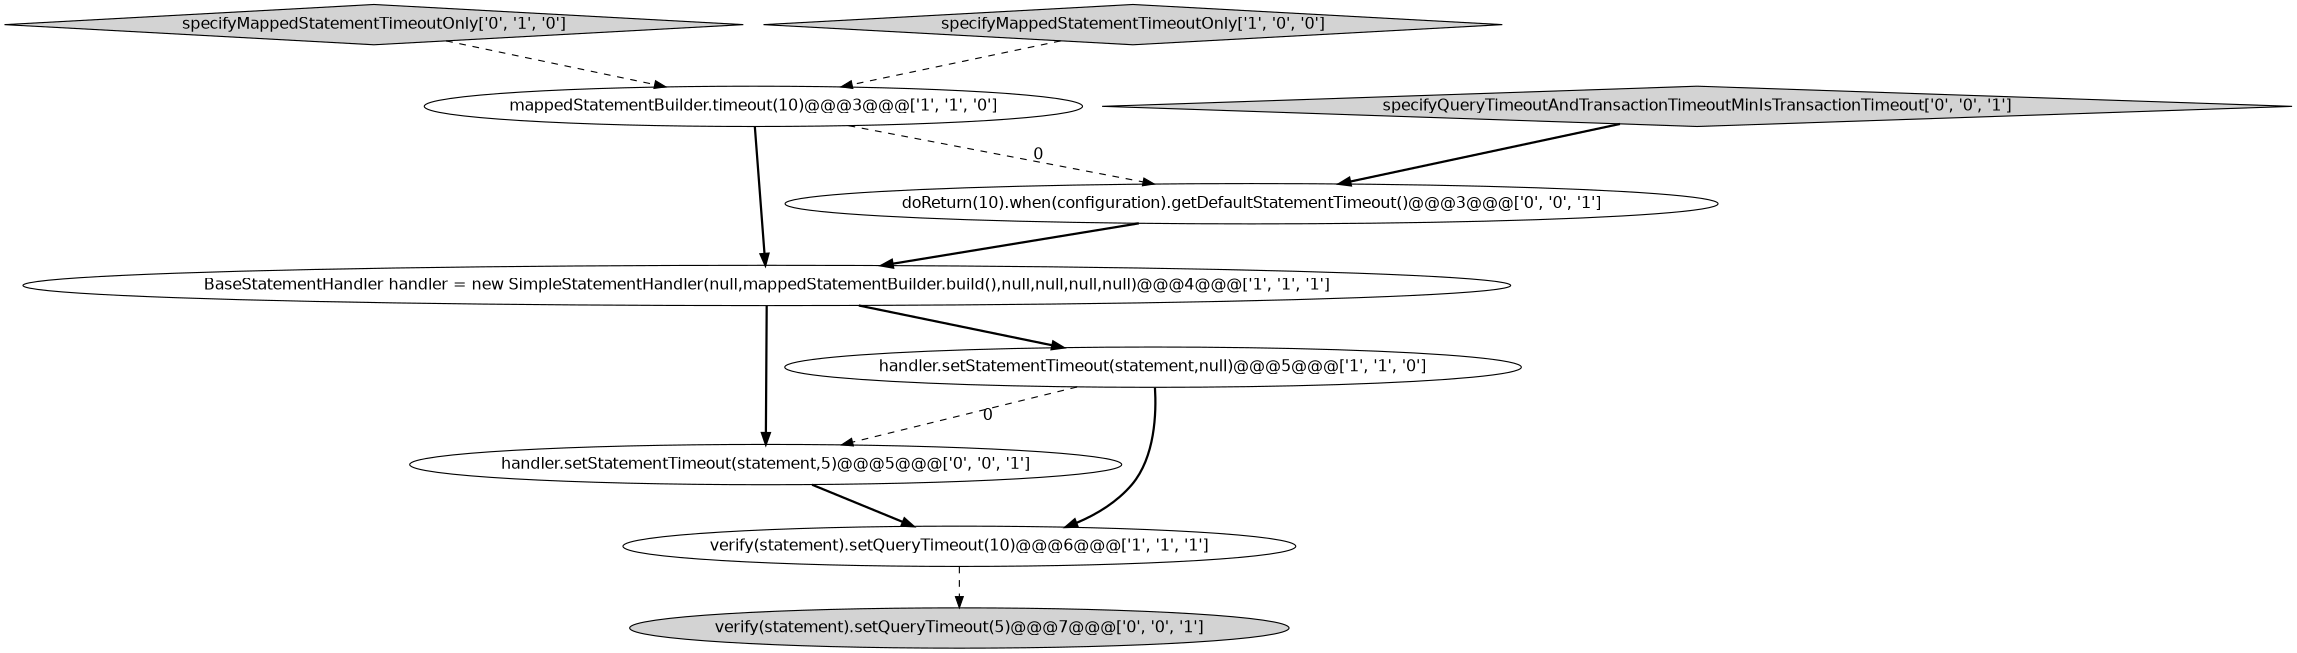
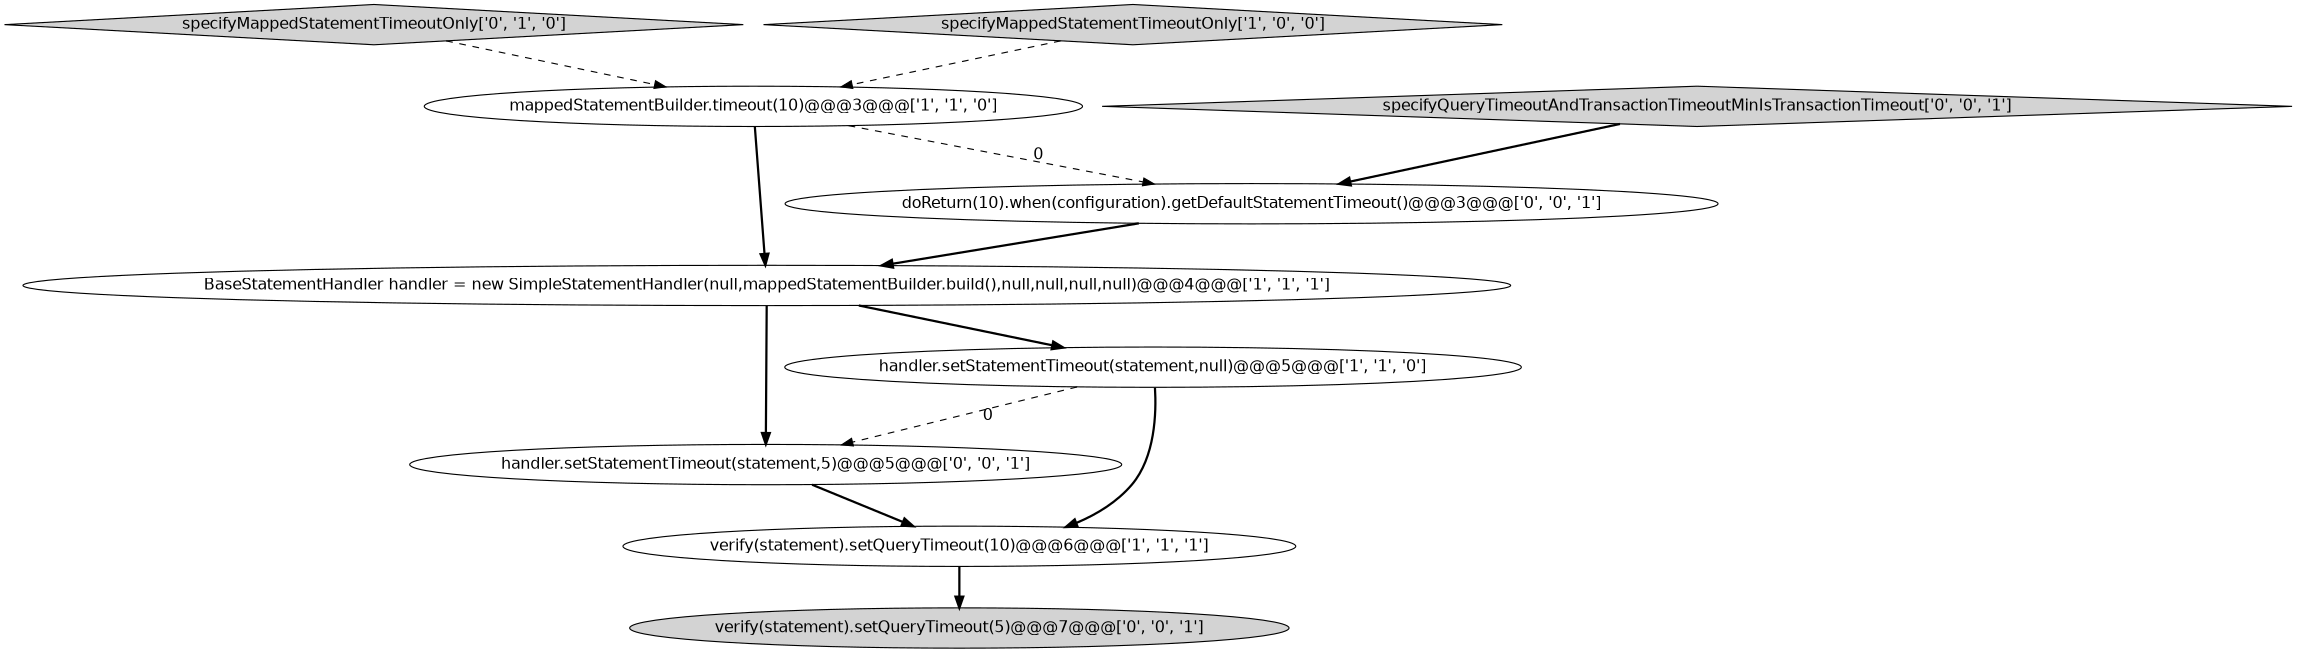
edge "verify(statement).setQueryTimeout(10)@@@6@@@['1', '1', '1']" -> "verify(statement).setQueryTimeout(5)@@@7@@@['0', '0', '1']": style dashed -> bold
